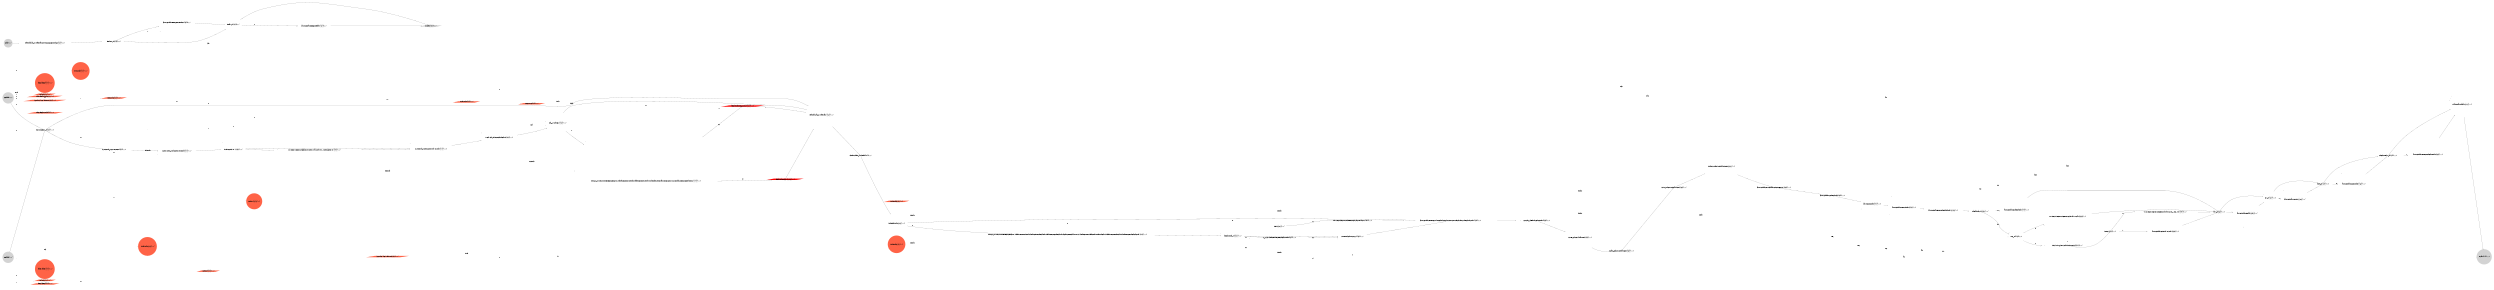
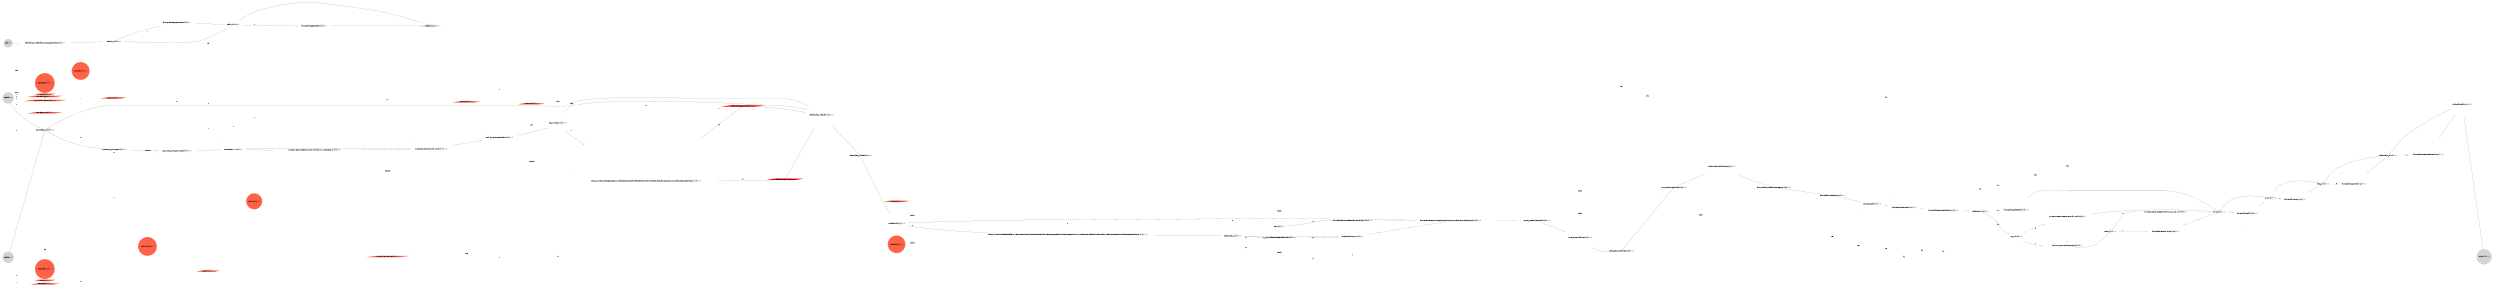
edge "getReplicaParams['1', '0', '0']" -> "ZkNodeProps message@@@2@@@['1', '0', '0']": label "true" -> "configName"
